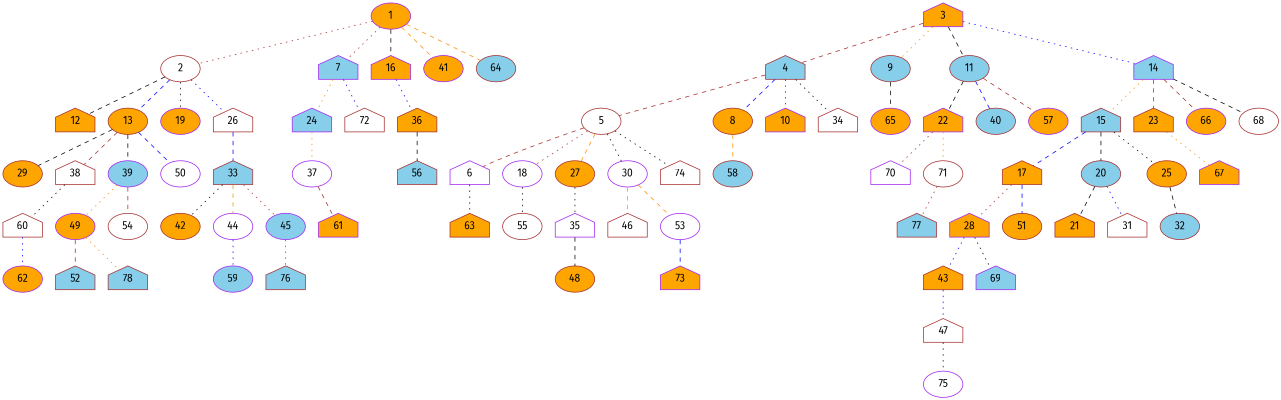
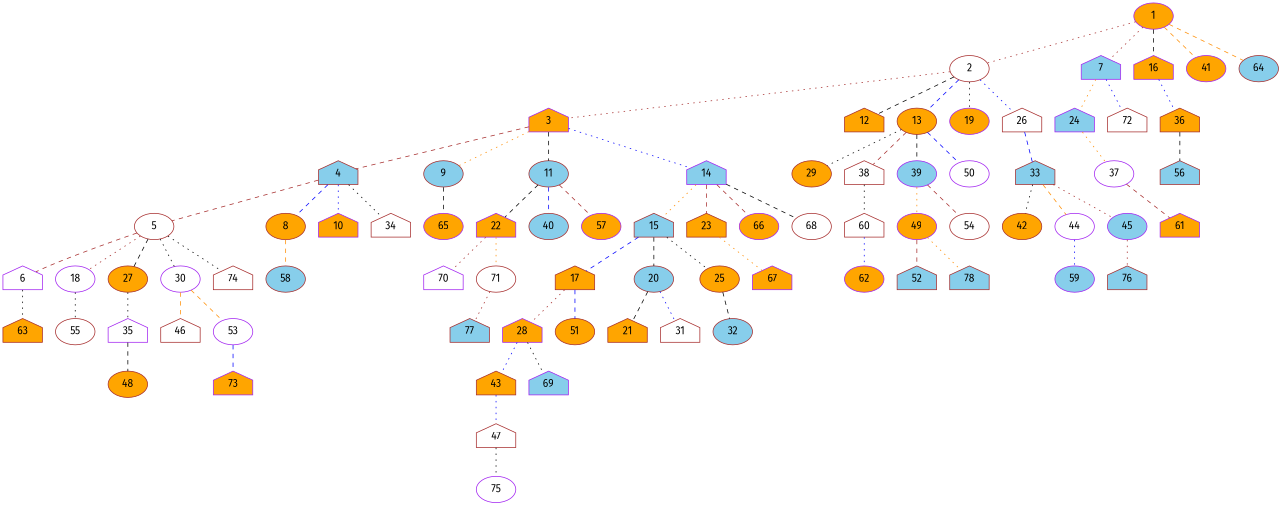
edge "2" -- "3": added
edge "13" -- "29": style dashed -> dotted
edge "5" -- "27": color darkorange -> black
